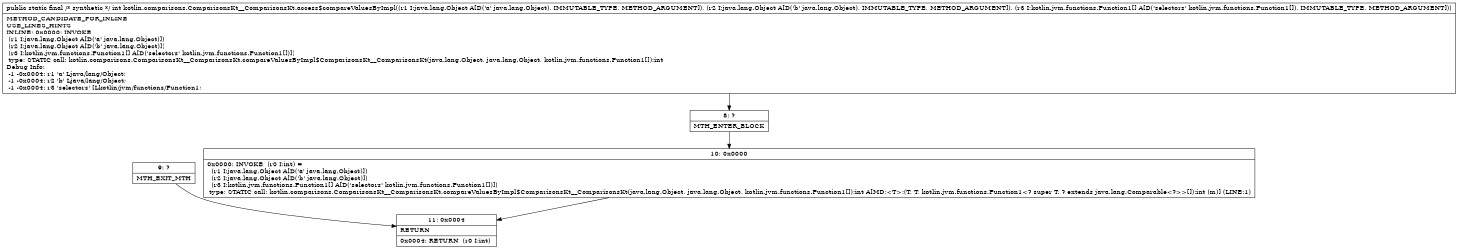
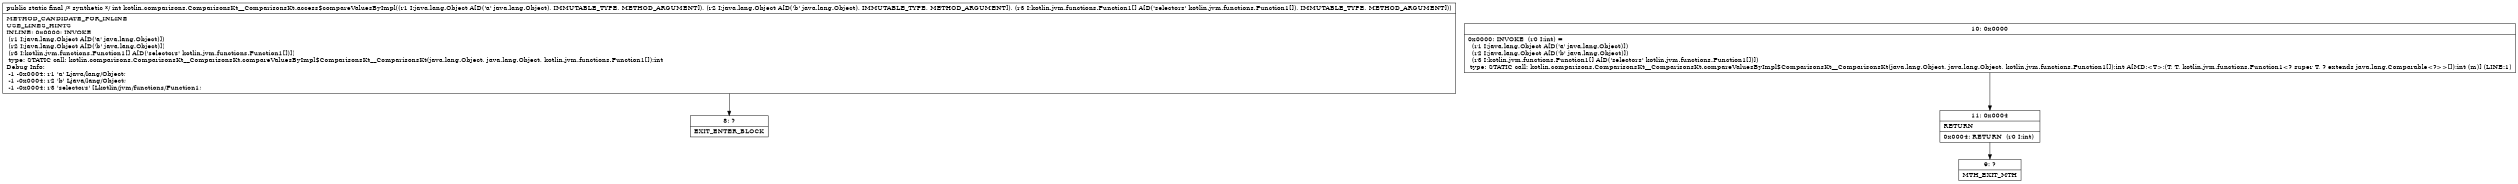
node "8: ?": text "MTH_ENTER_BLOCK" -> "EXIT_ENTER_BLOCK"
edge "8: ?" -> "10: 0x0000": removed
edge "9: ?" -> "11: 0x0004": reversed
